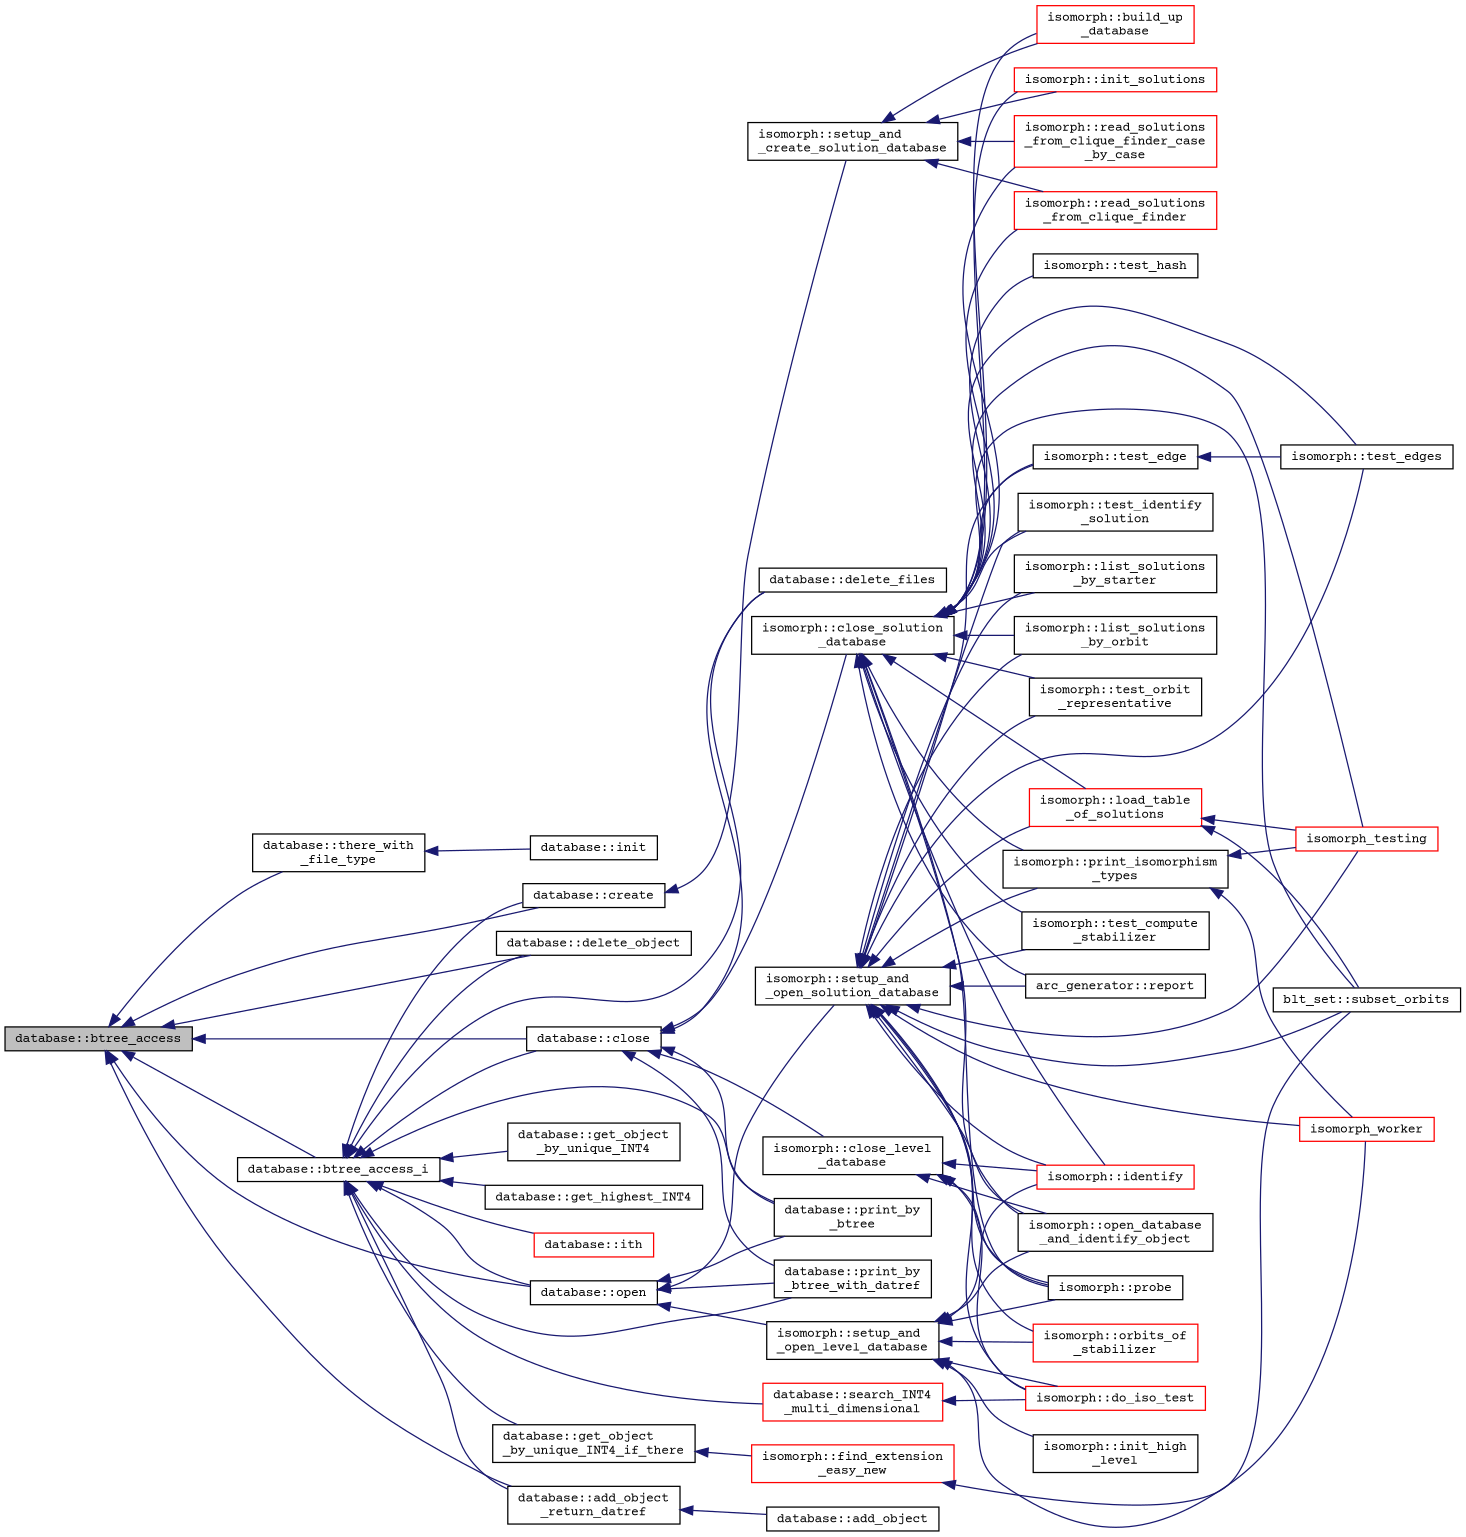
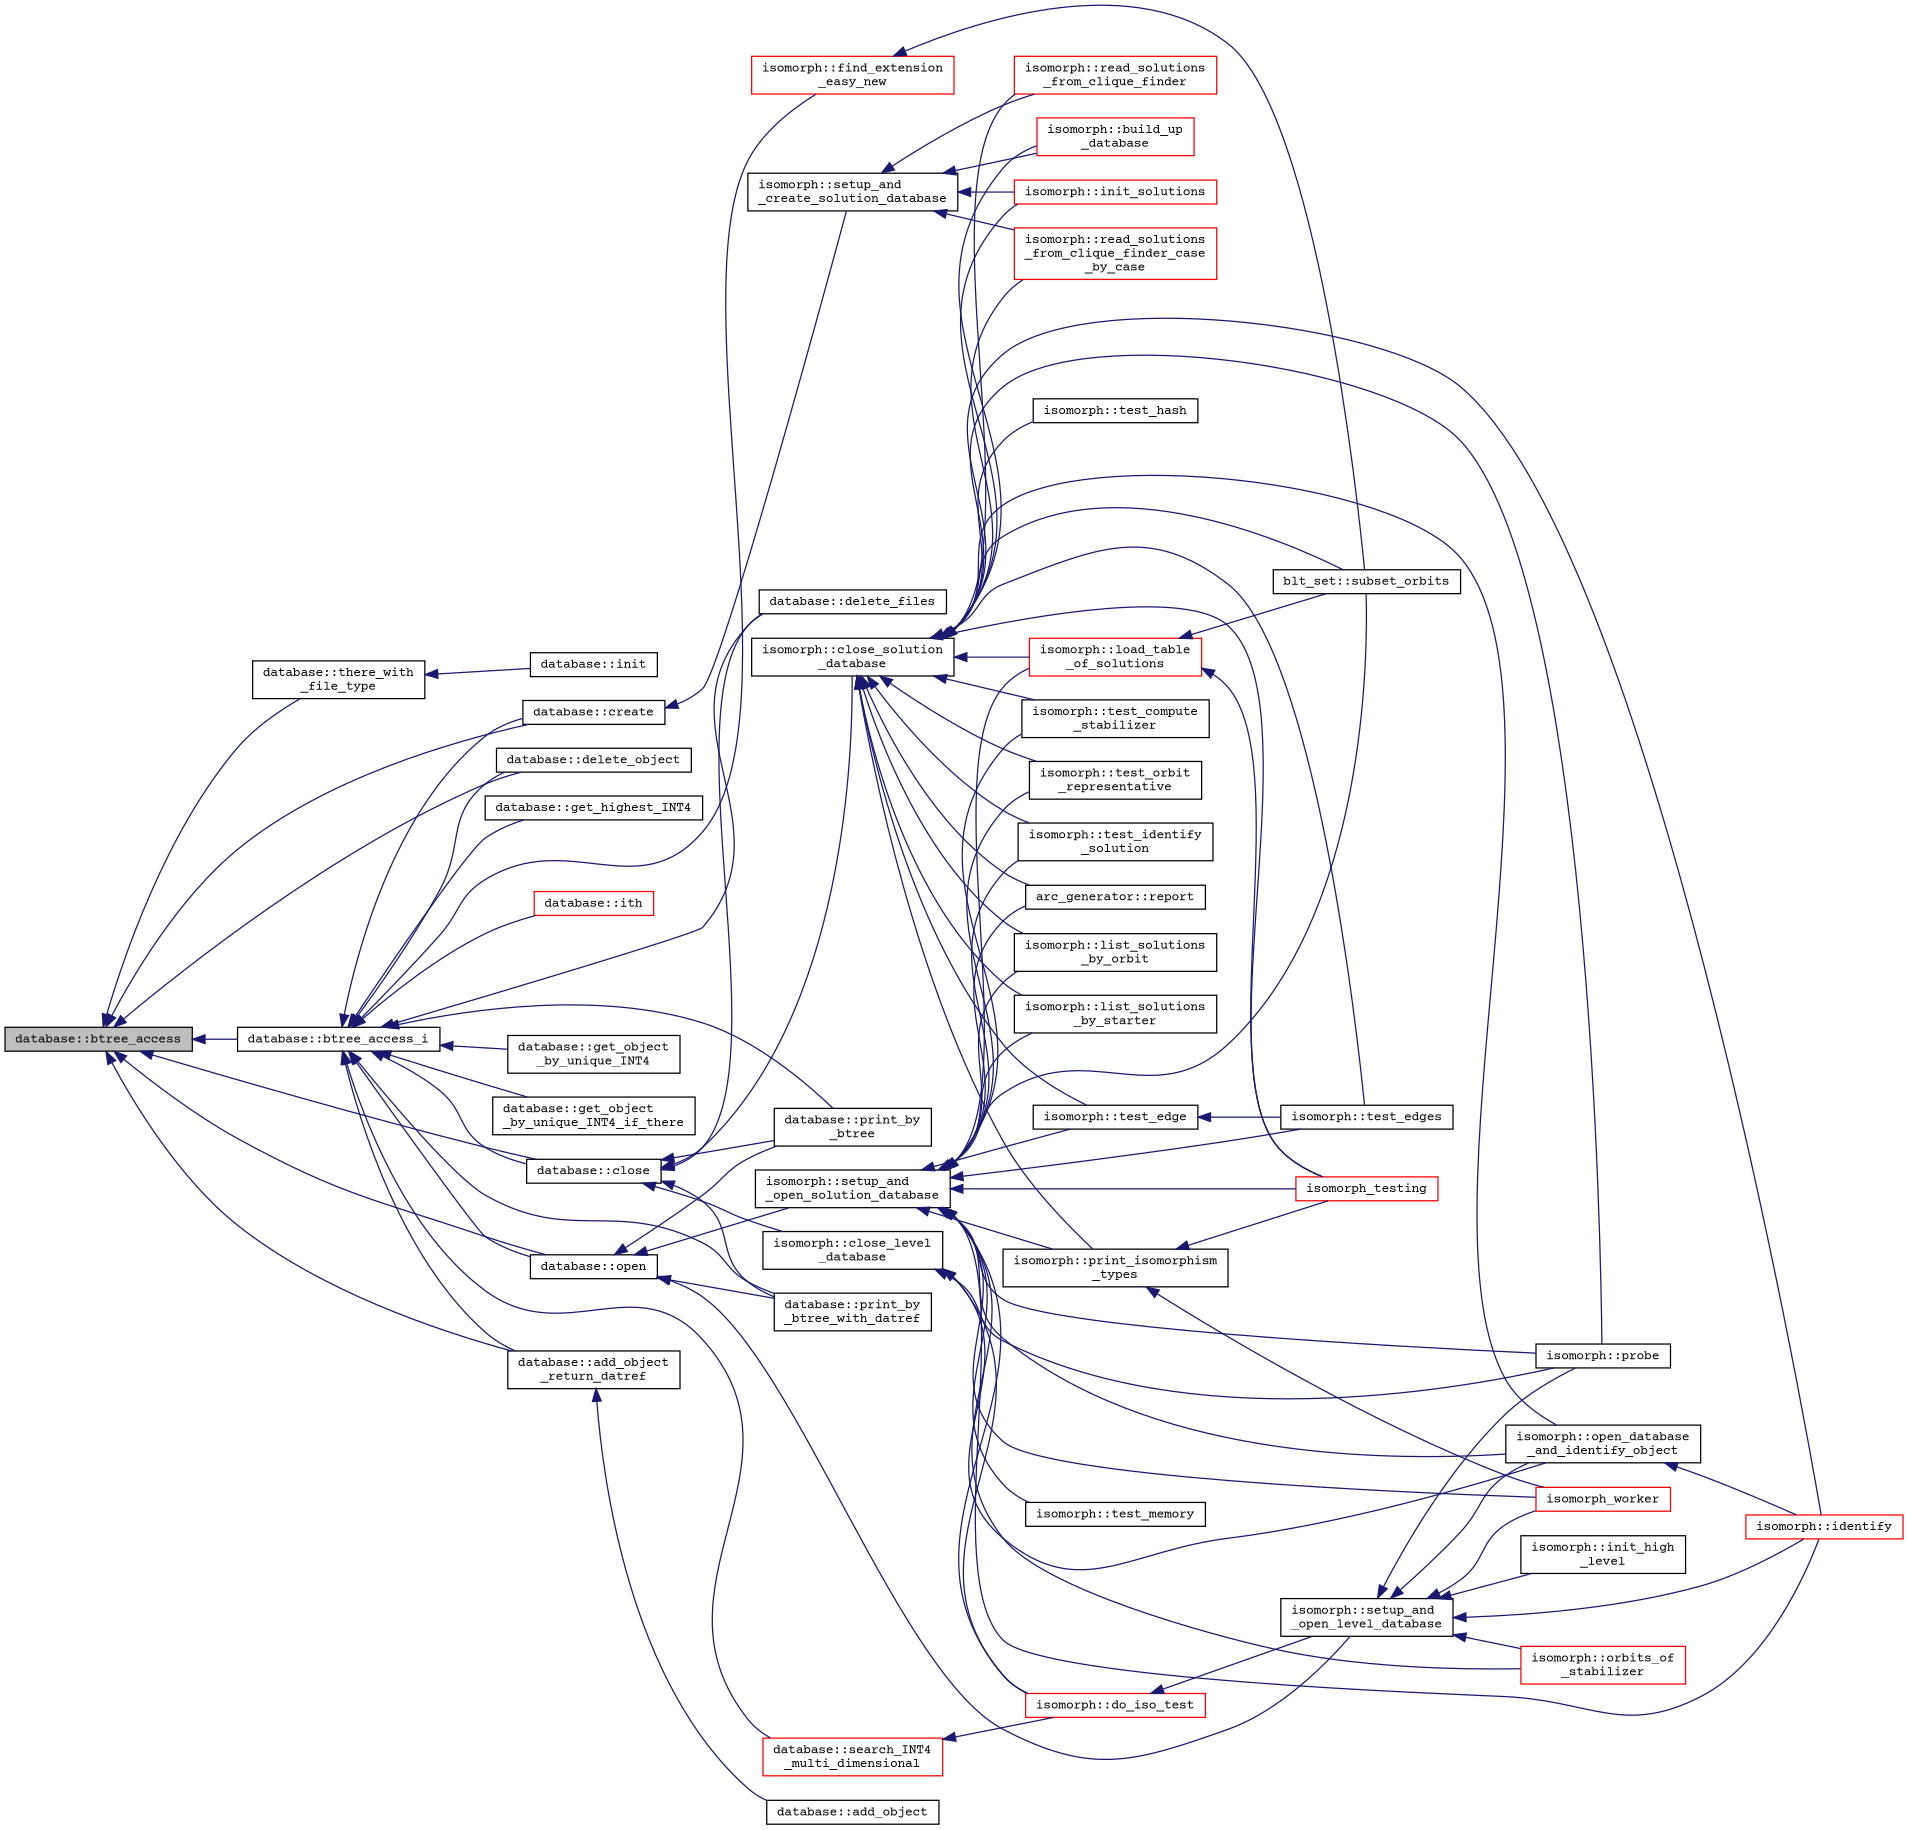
edge "isomorph::identify" -> "isomorph::close_level _database": now "isomorph::identify" -> "isomorph::open_database _and_identify_object"
edge "isomorph::do_iso_test" -> "isomorph::setup_and _open_level_database": reversed
edge "isomorph::find_extension _easy_new" -> "database::get_object _by_unique_INT4_if_there": now "isomorph::find_extension _easy_new" -> "database::btree_access_i"
node "isomorph::test_memory": added
